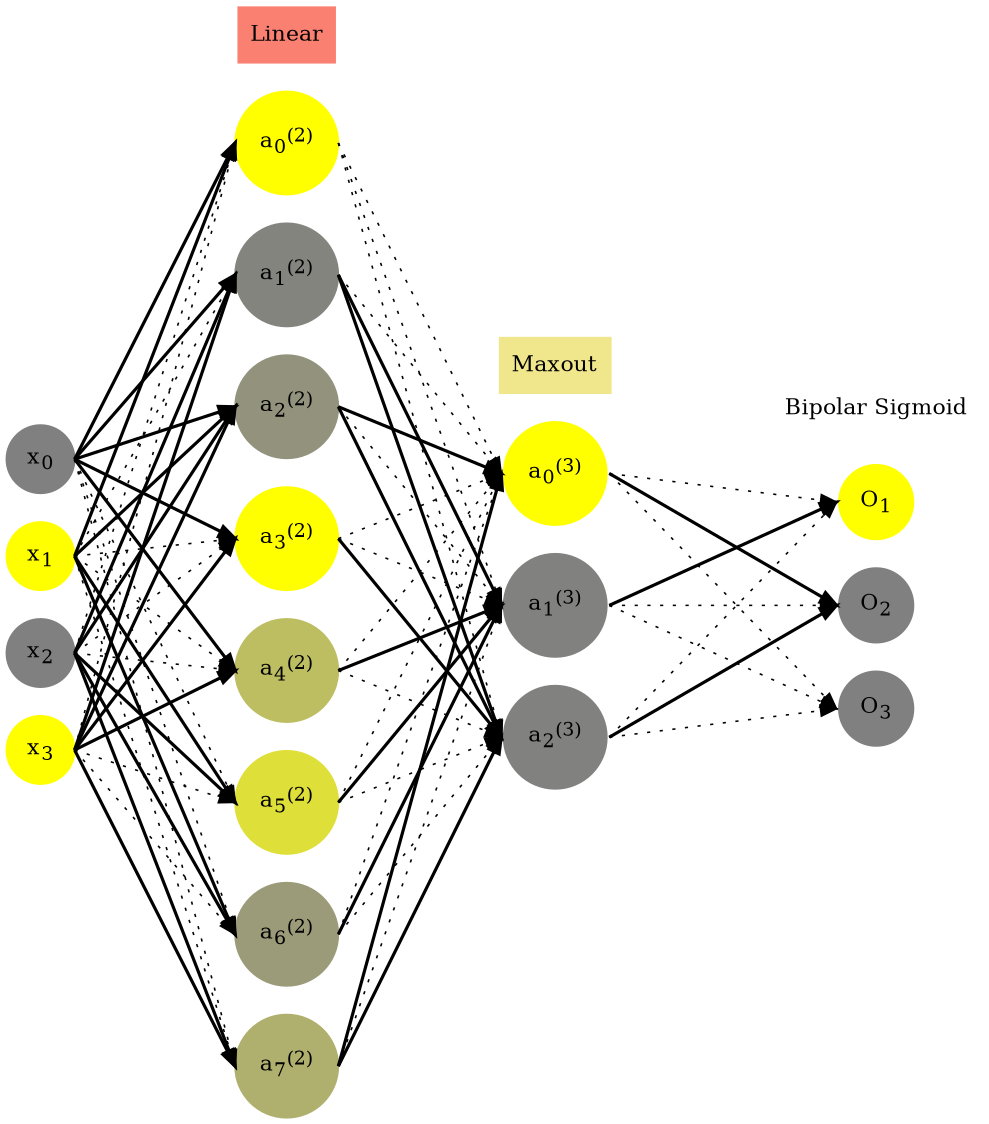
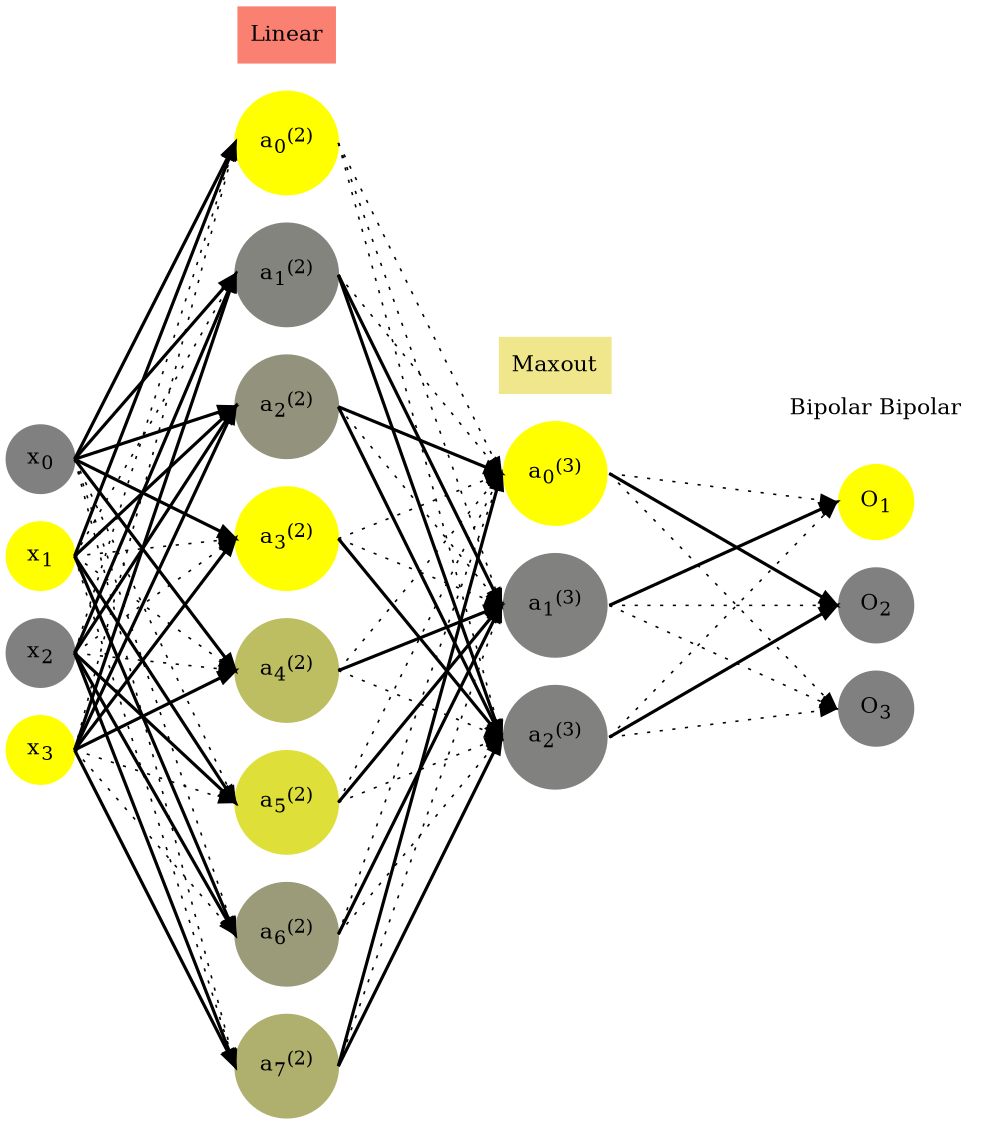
node "Bipolar Sigmoid": label "Bipolar Sigmoid" -> "Bipolar Bipolar"
